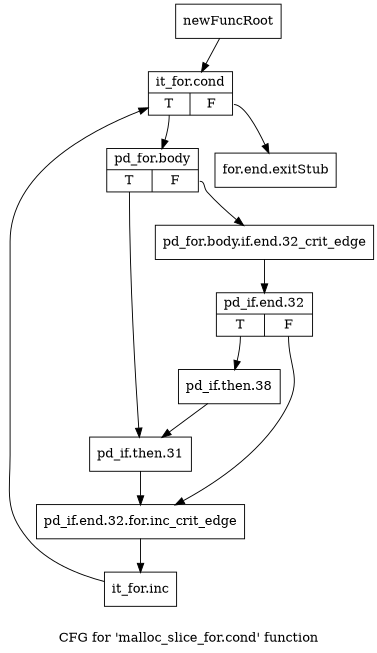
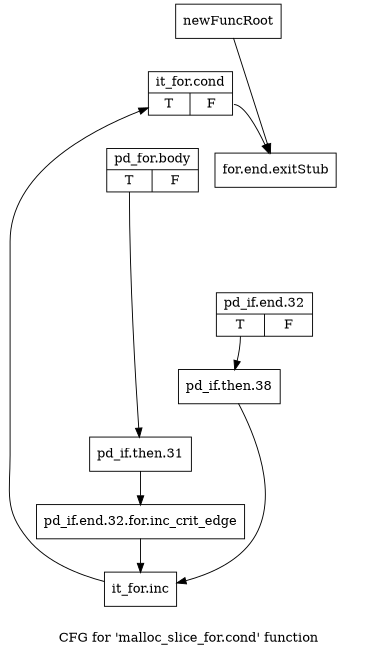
edge "newFuncRoot" -> "it_for.cond": now "newFuncRoot" -> "for.end.exitStub"
edge "it_for.cond" -> "pd_for.body": removed
node "pd_for.body.if.end.32_crit_edge": removed
edge "pd_if.then.38" -> "pd_if.then.31": now "pd_if.then.38" -> "it_for.inc"
edge "pd_if.end.32" -> "pd_if.end.32.for.inc_crit_edge": removed
